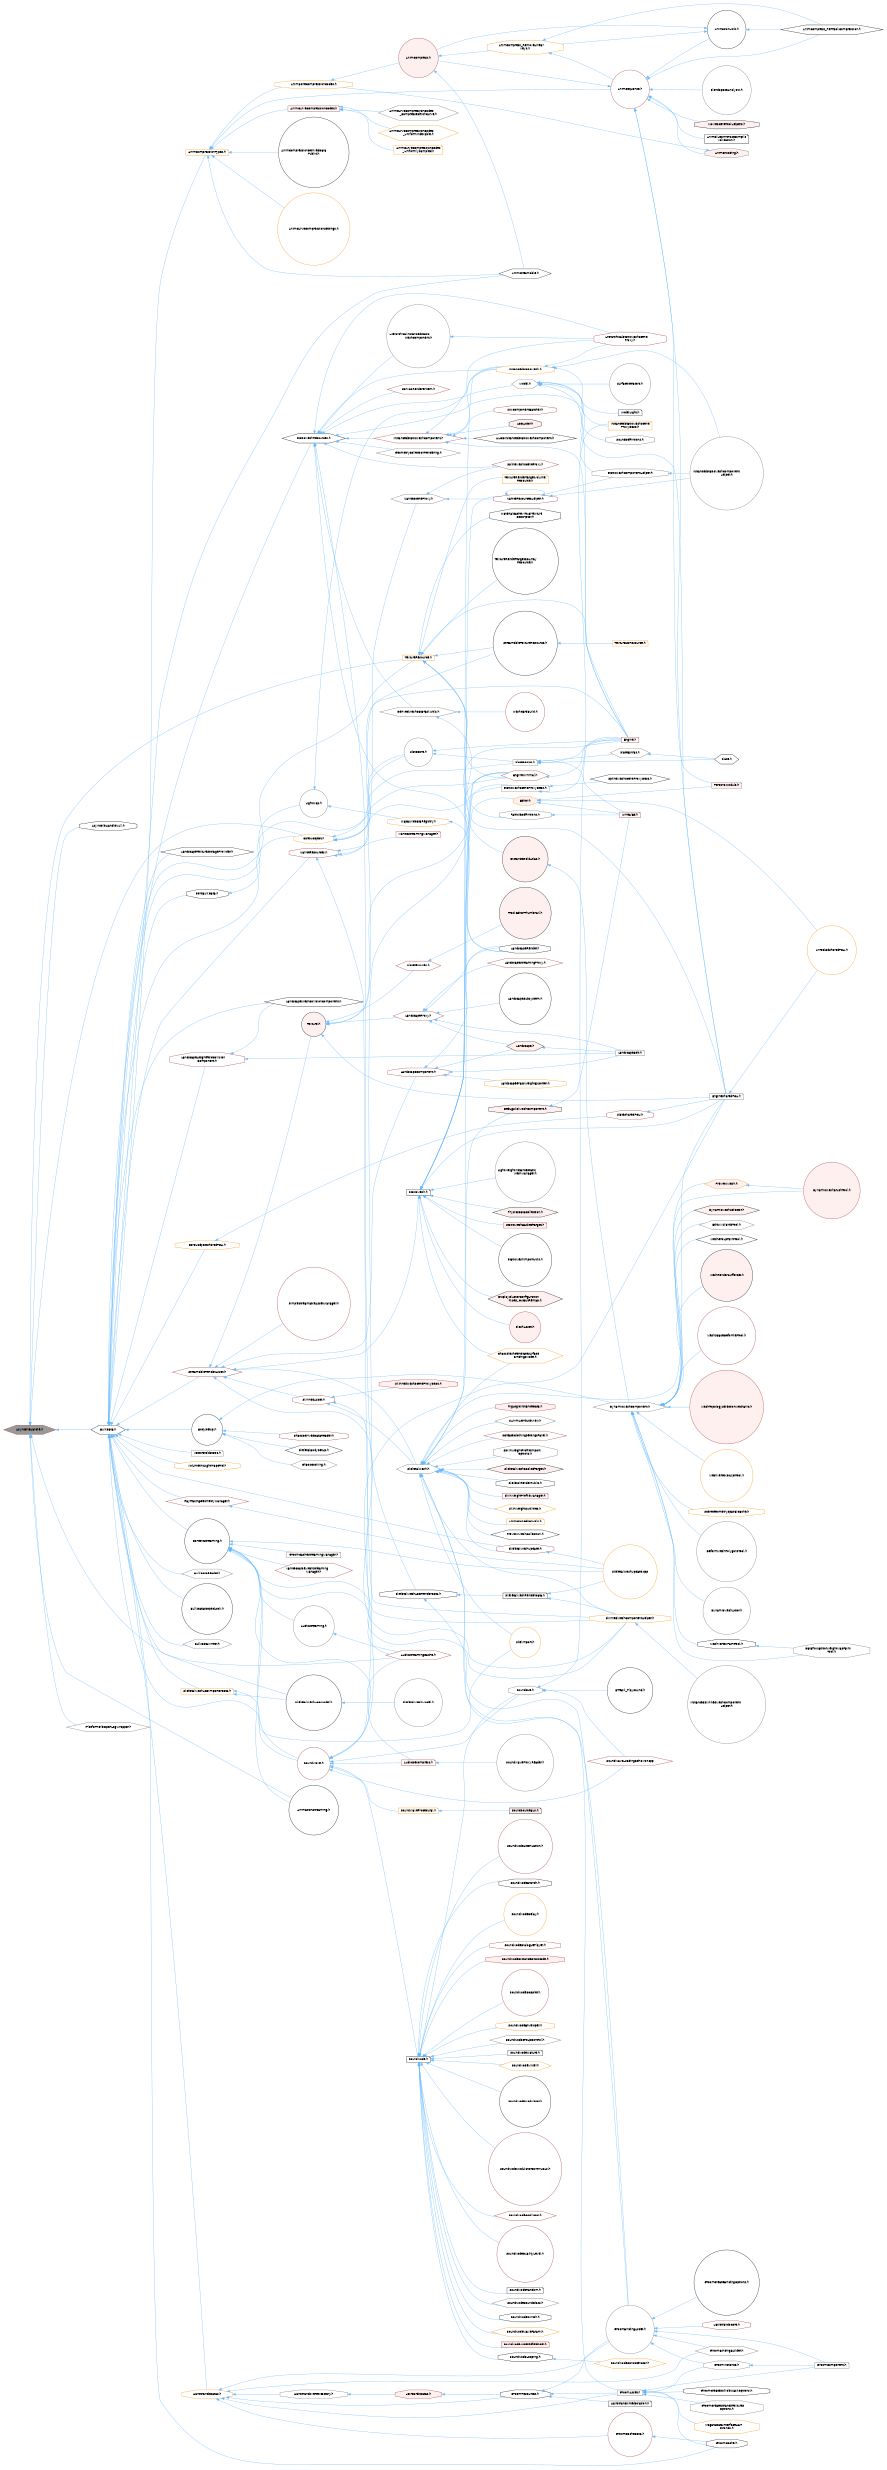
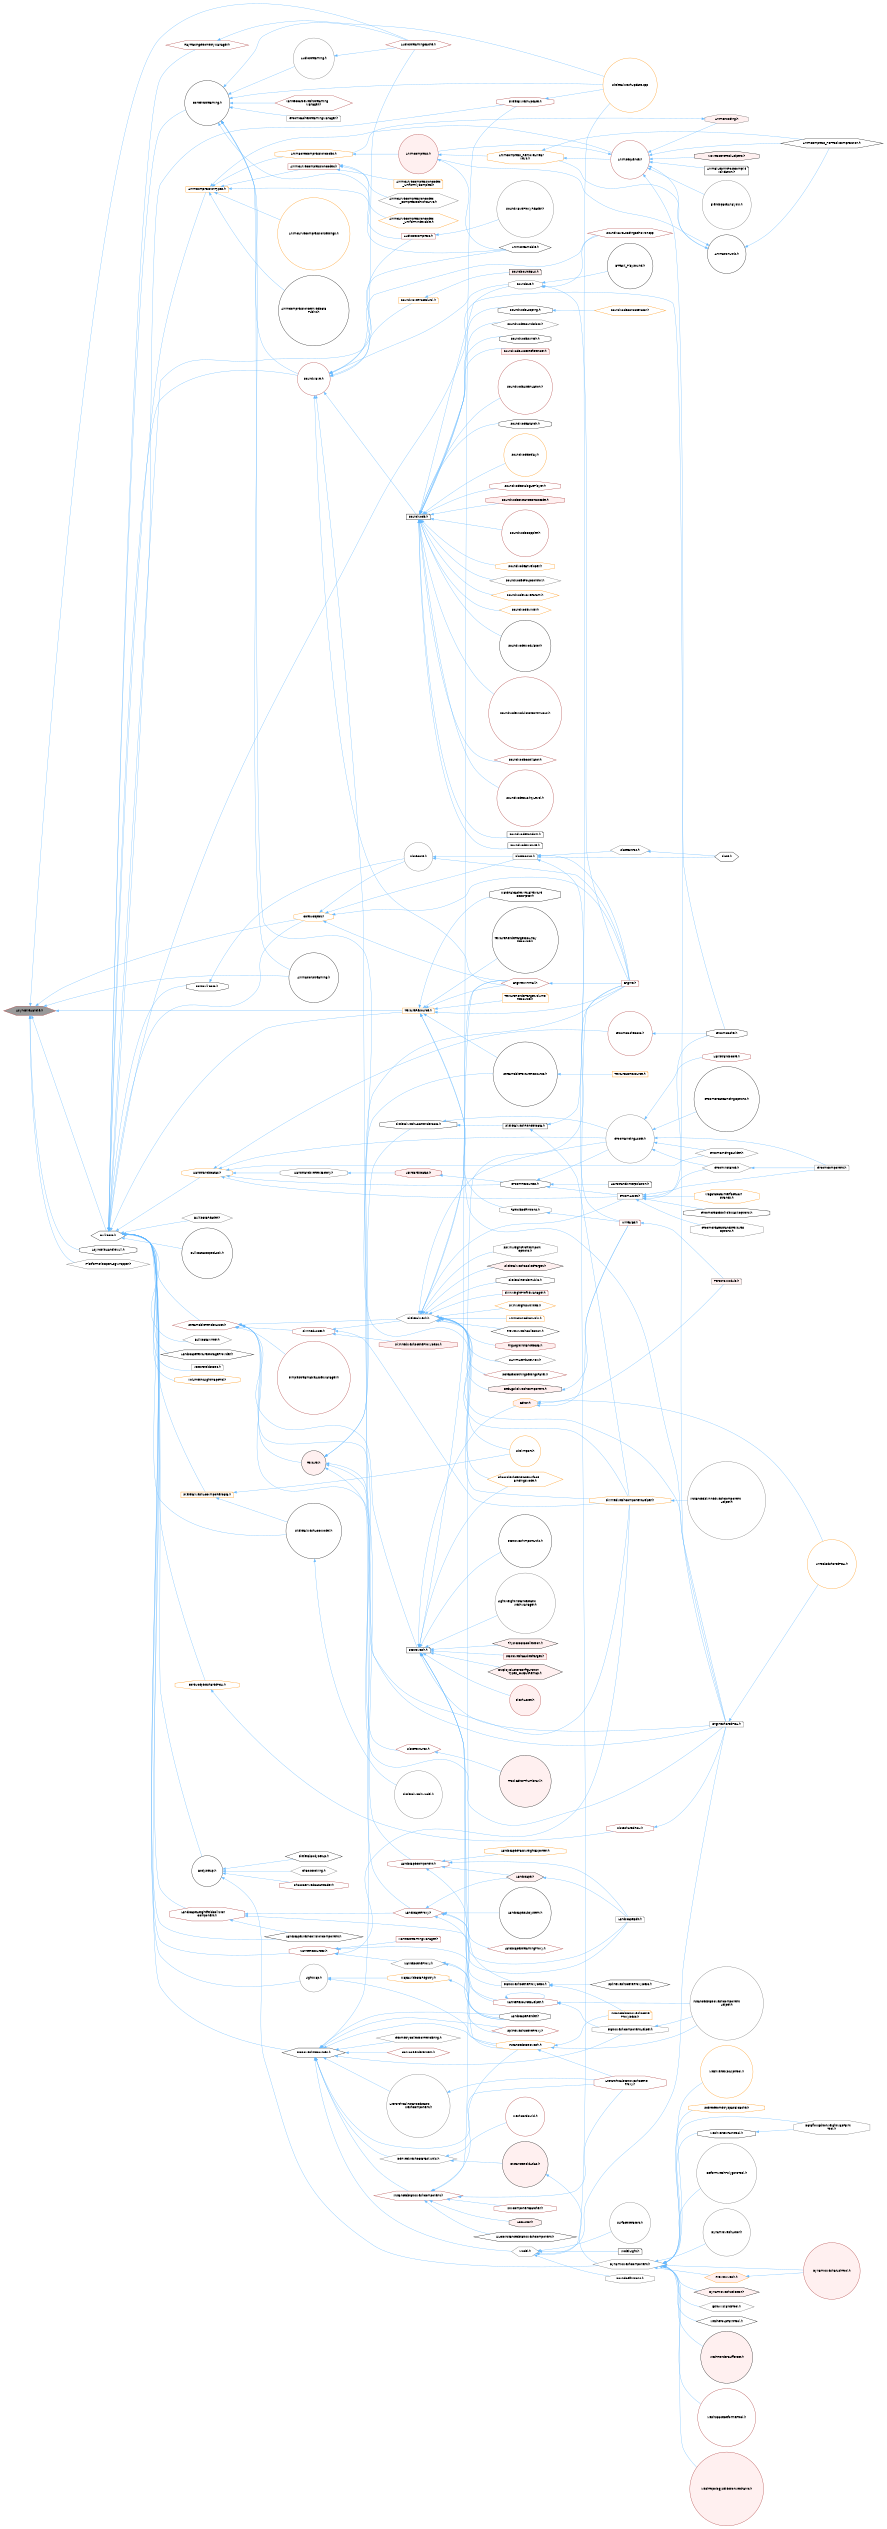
edge "PersonaModule.h" -> "AnimSequence.h": now "PersonaModule.h" -> "UnrealEd.h"
edge "LandscapeProxy.h" -> "LandscapeHeightfieldCollision Component.h": added
node "GroomInstance.h": shape octagon -> hexagon
